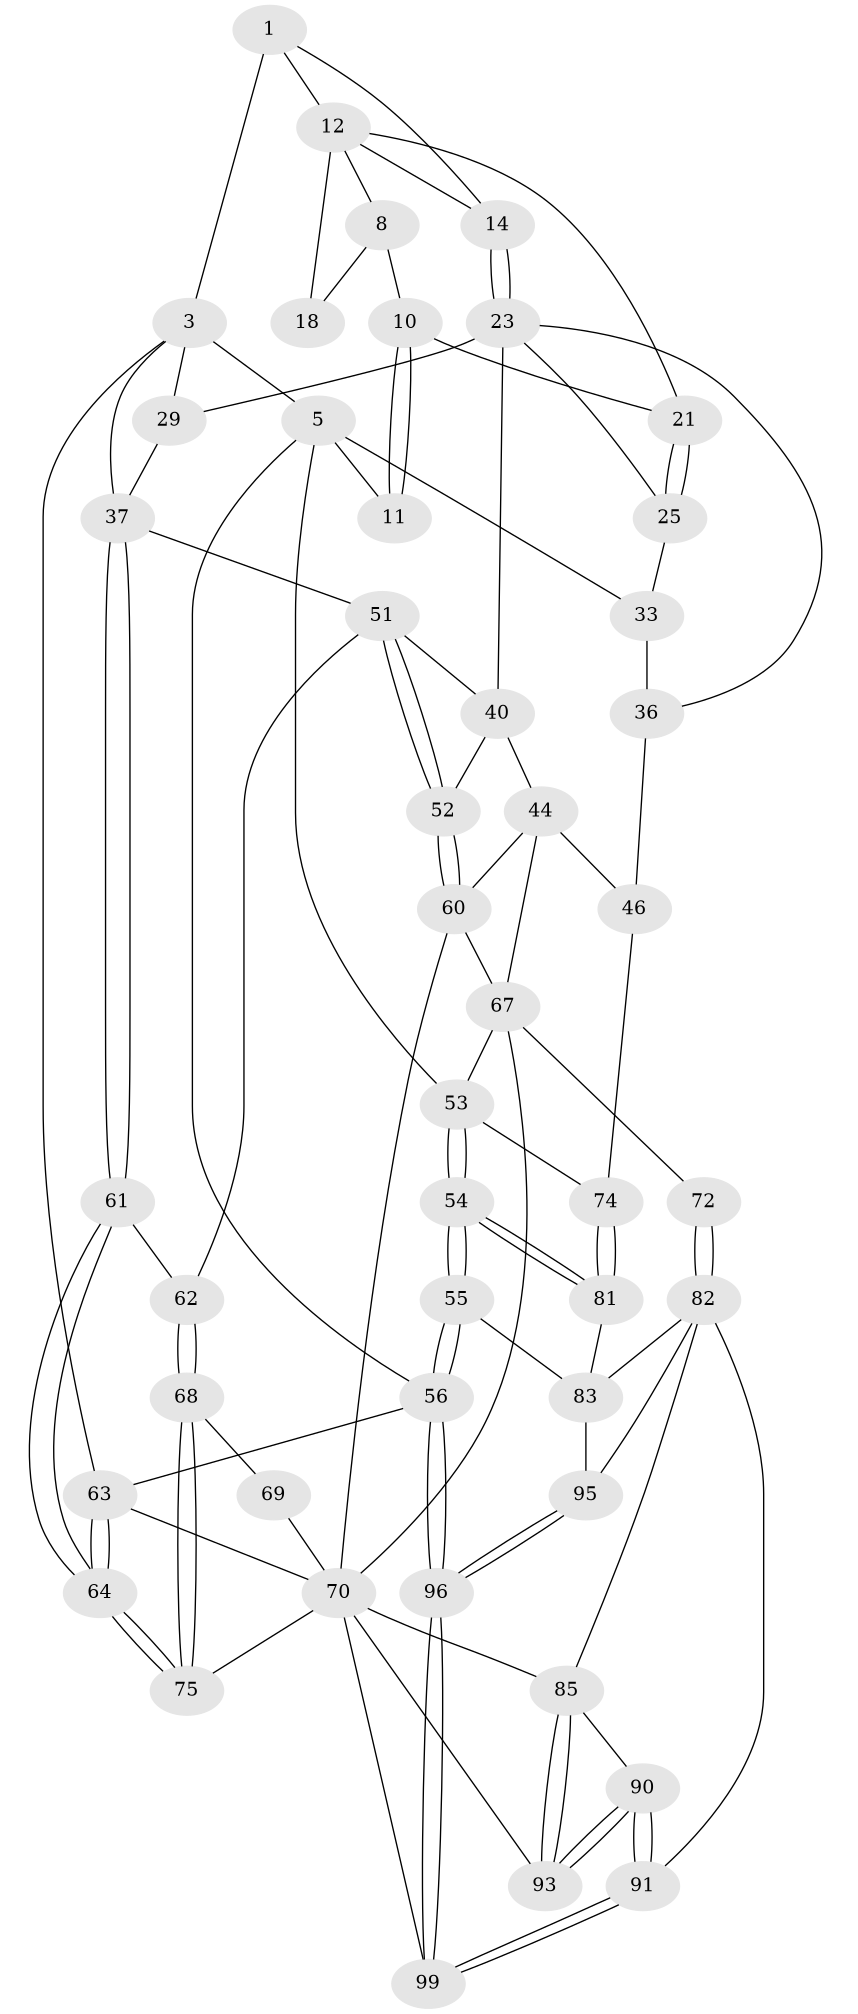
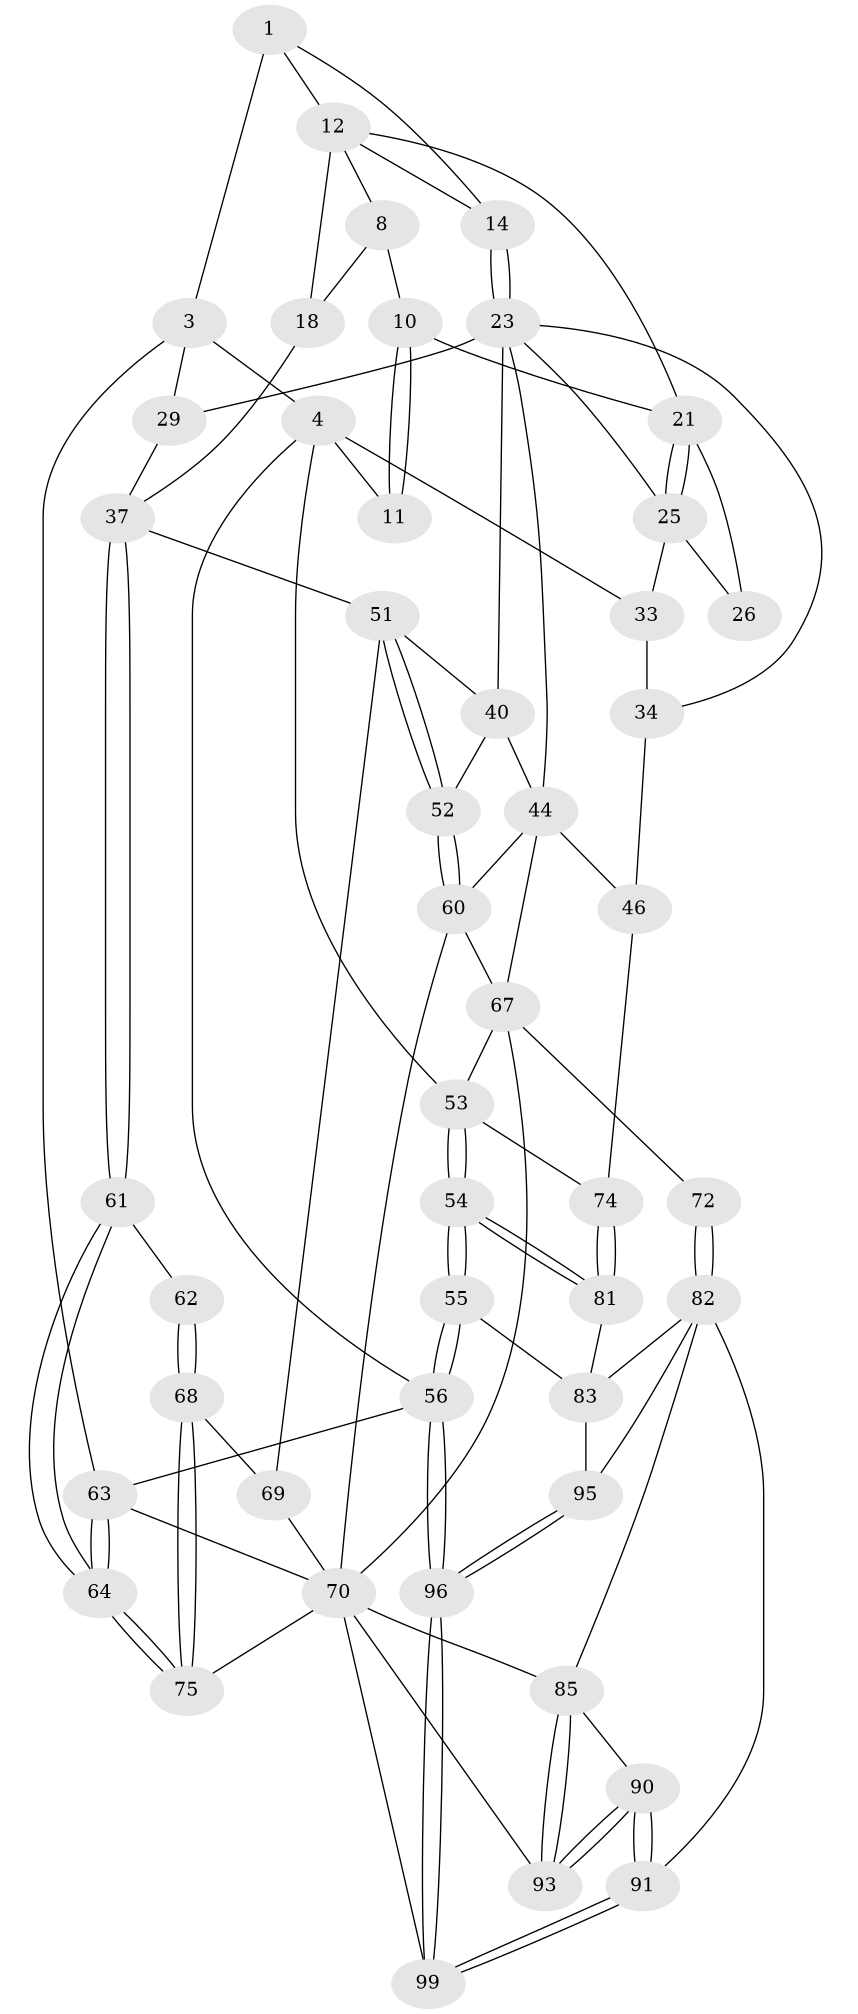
edge "3" -- "37": now "18" -- "37"
node "5": label "5" -> "4"
edge "23" -- "44": added
node "26": added
node "36": label "36" -> "34"
edge "51" -- "62": now "51" -- "69"
